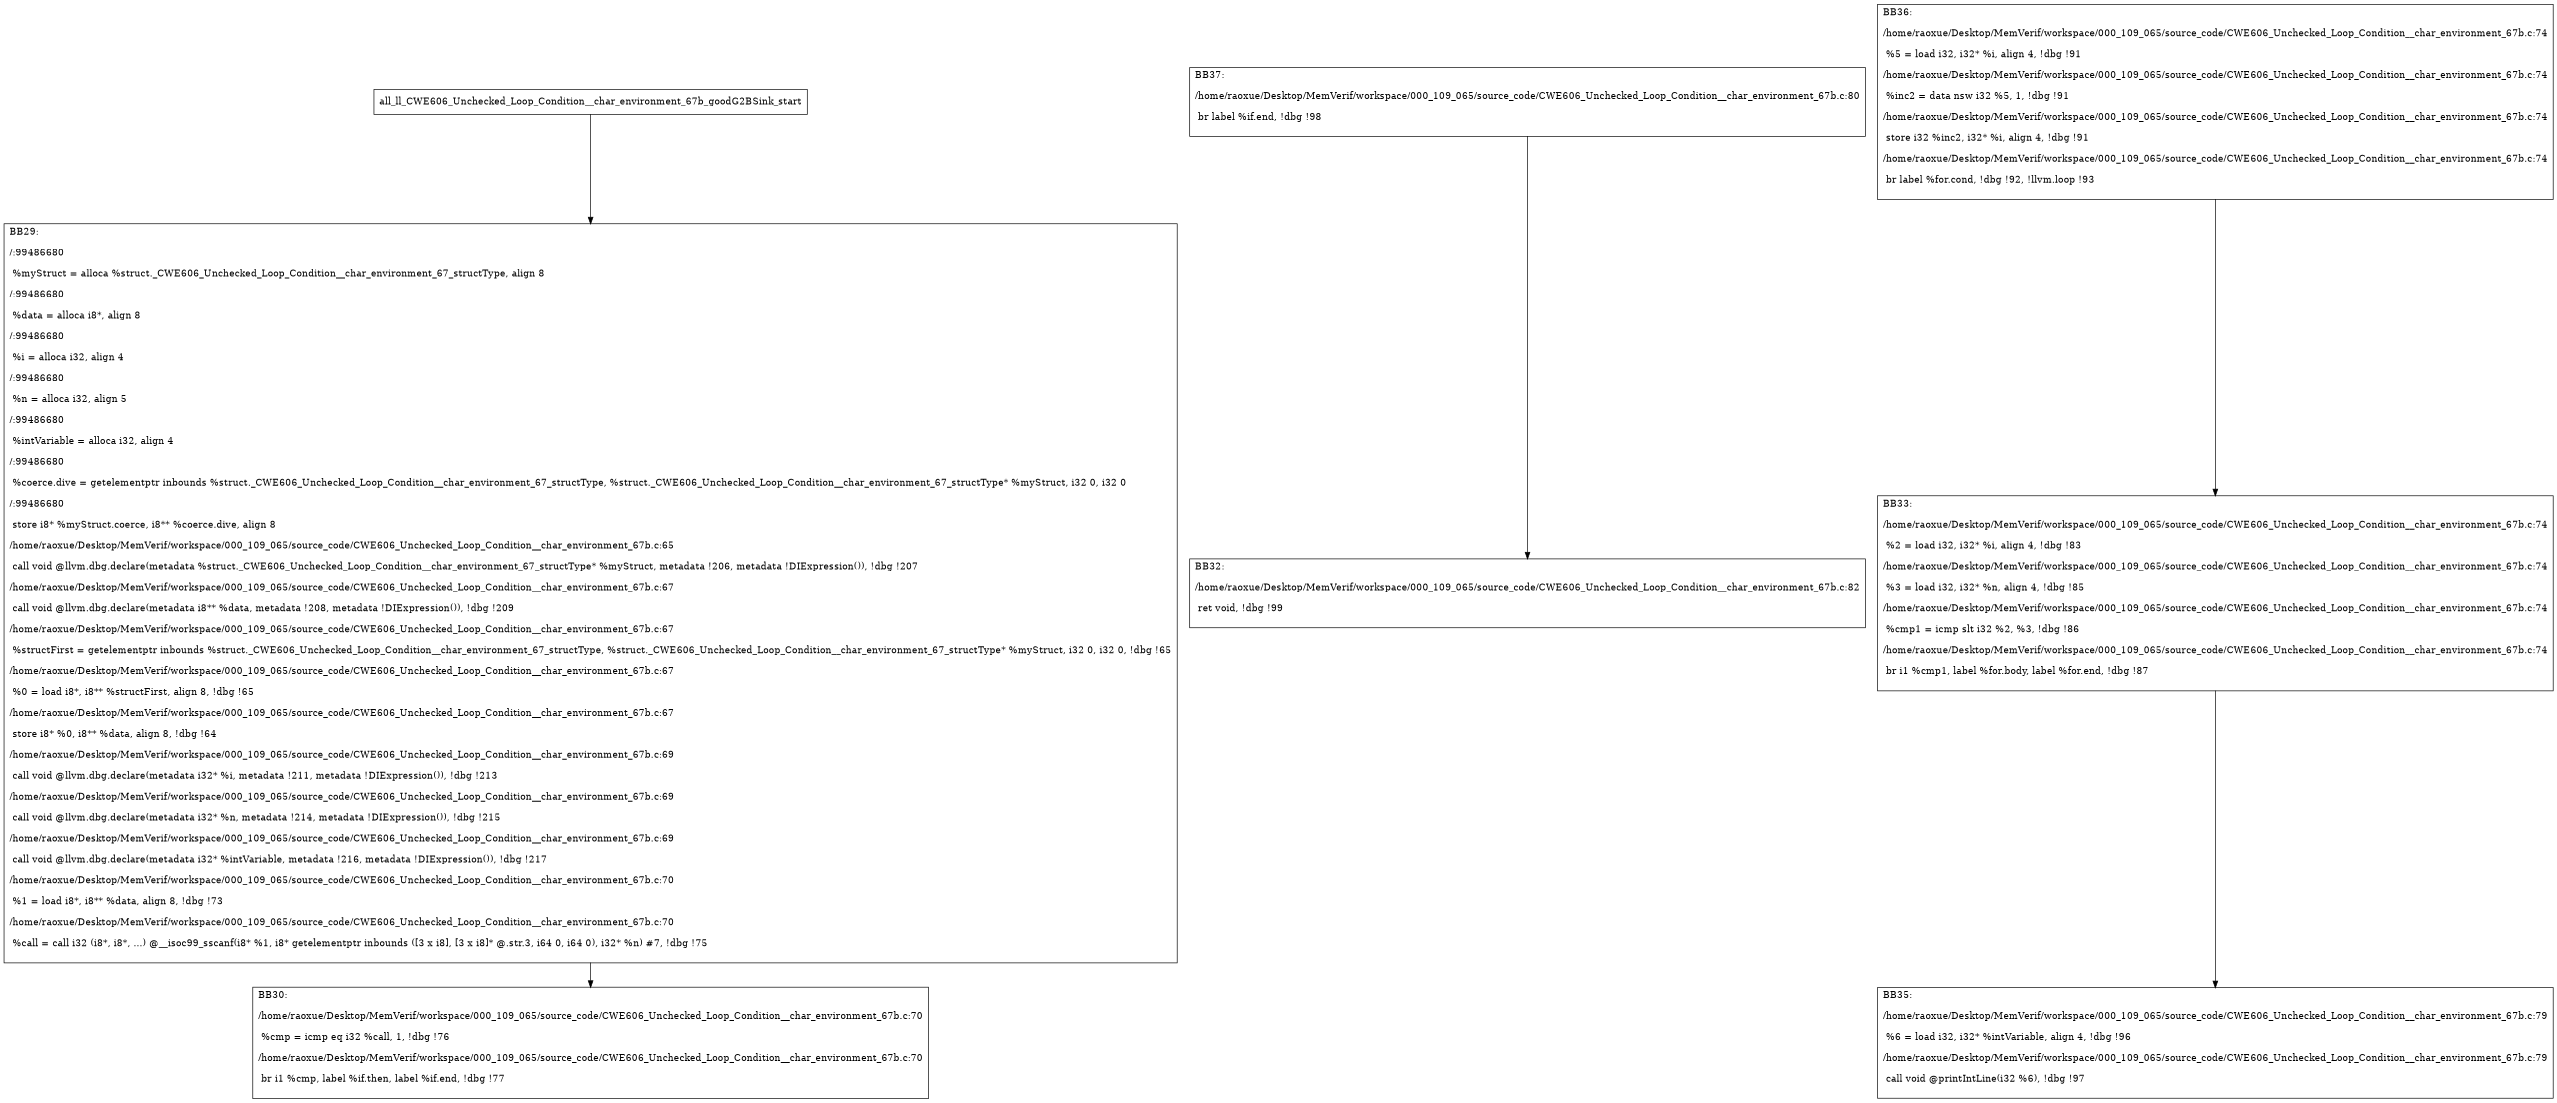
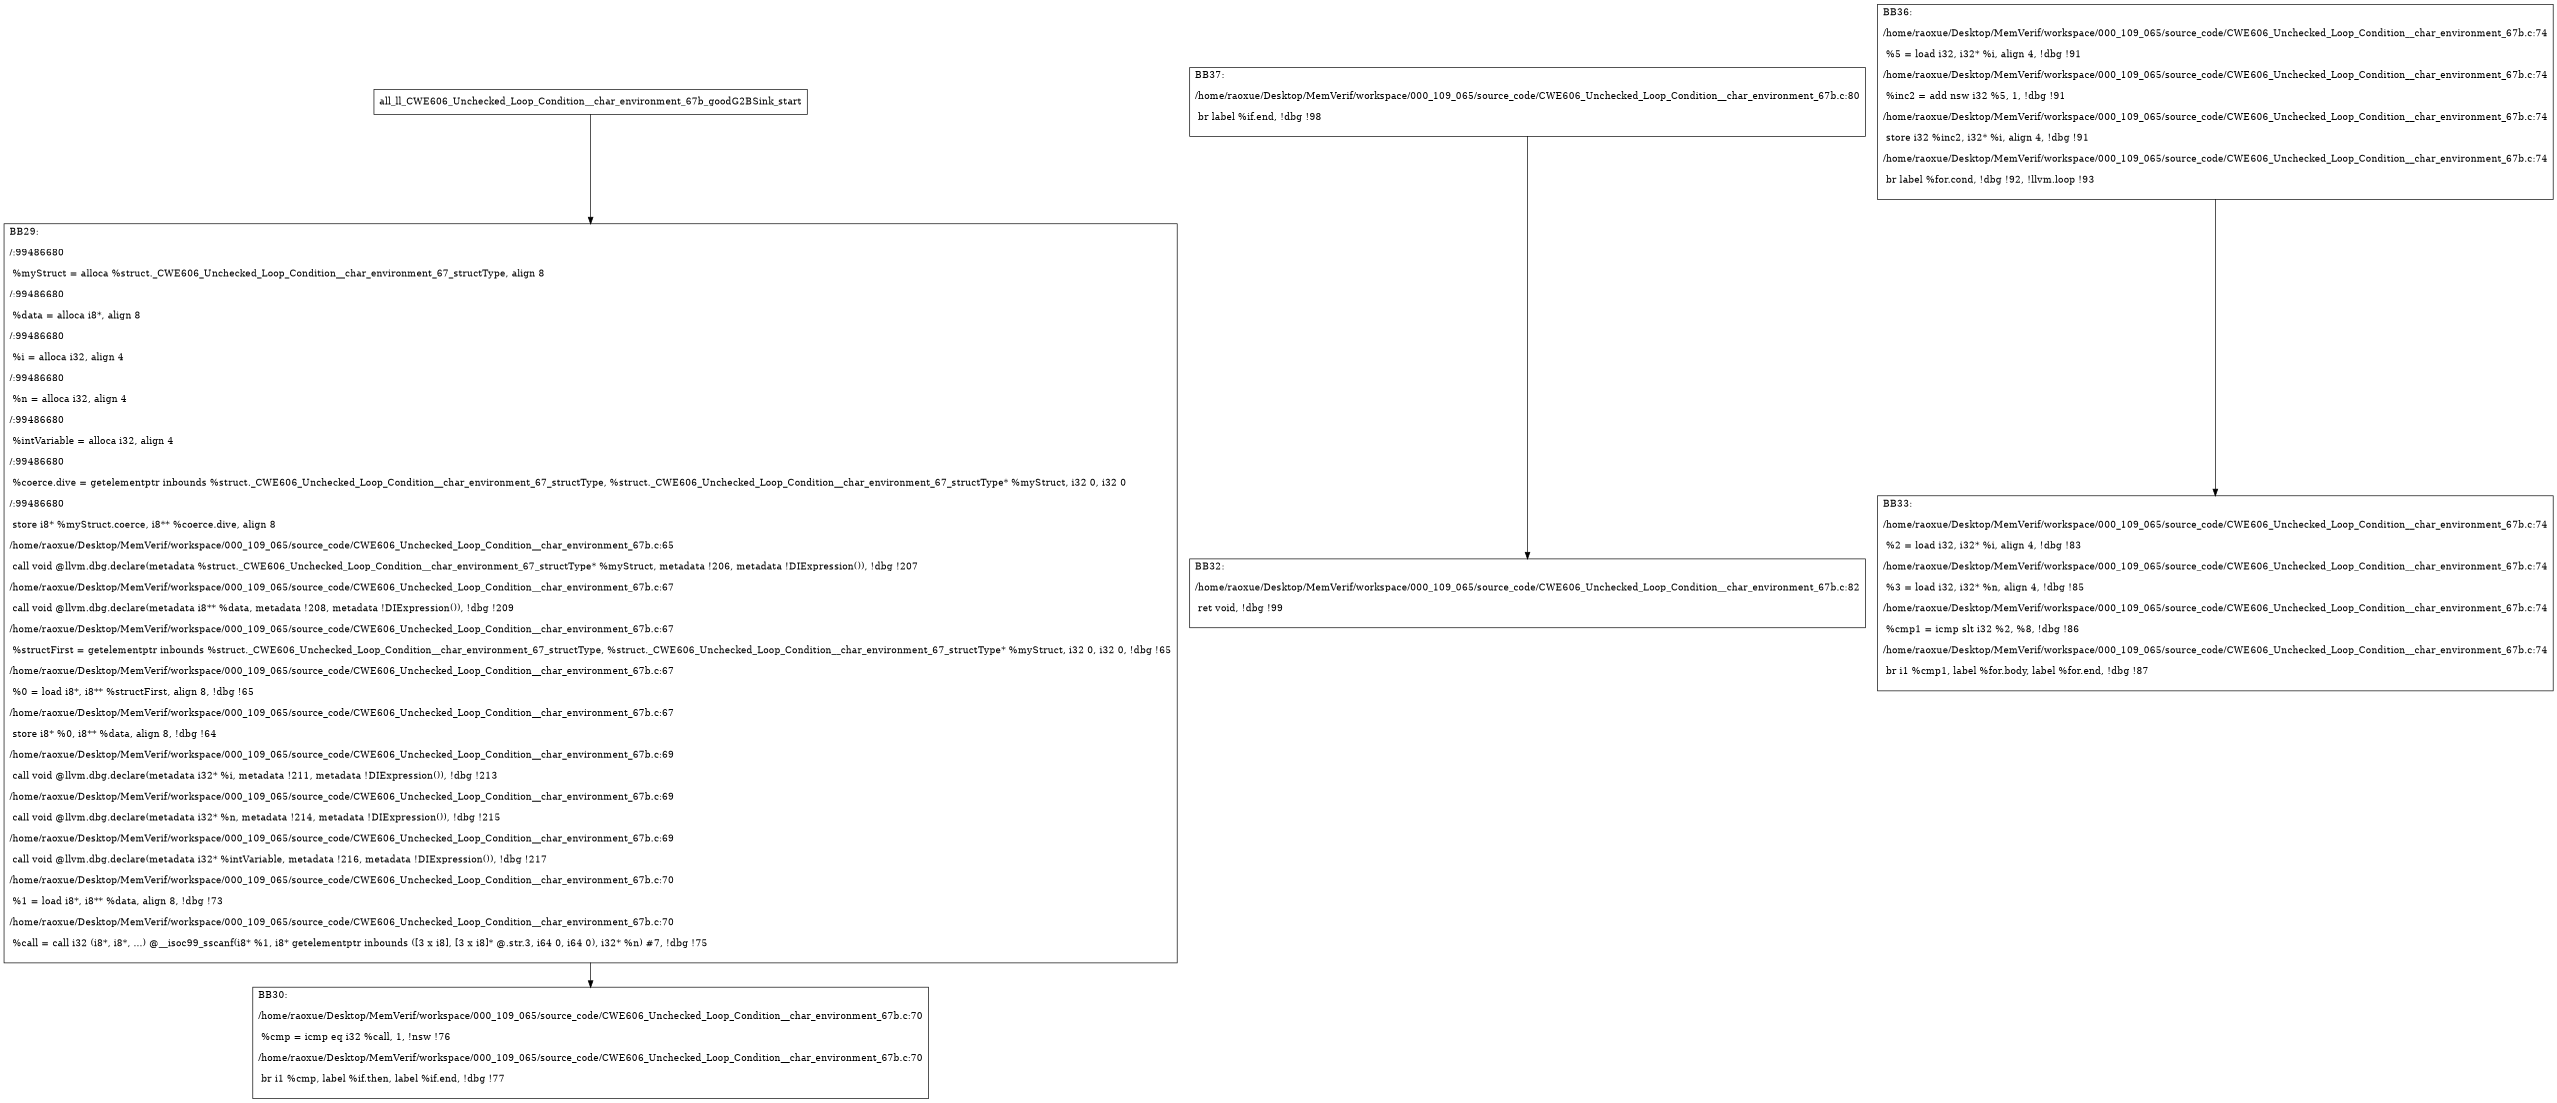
node "BB36:": text "%inc2 = data nsw i32 %5, 1, !dbg !91" -> "%inc2 = add nsw i32 %5, 1, !dbg !91"
node "BB29:": text "%n = alloca i32, align 5" -> "%n = alloca i32, align 4"
node "BB33:": text "%cmp1 = icmp slt i32 %2, %3, !dbg !86" -> "%cmp1 = icmp slt i32 %2, %8, !dbg !86"
node "BB30:": text "%cmp = icmp eq i32 %call, 1, !dbg !76" -> "%cmp = icmp eq i32 %call, 1, !nsw !76"
node "BB35:": removed
